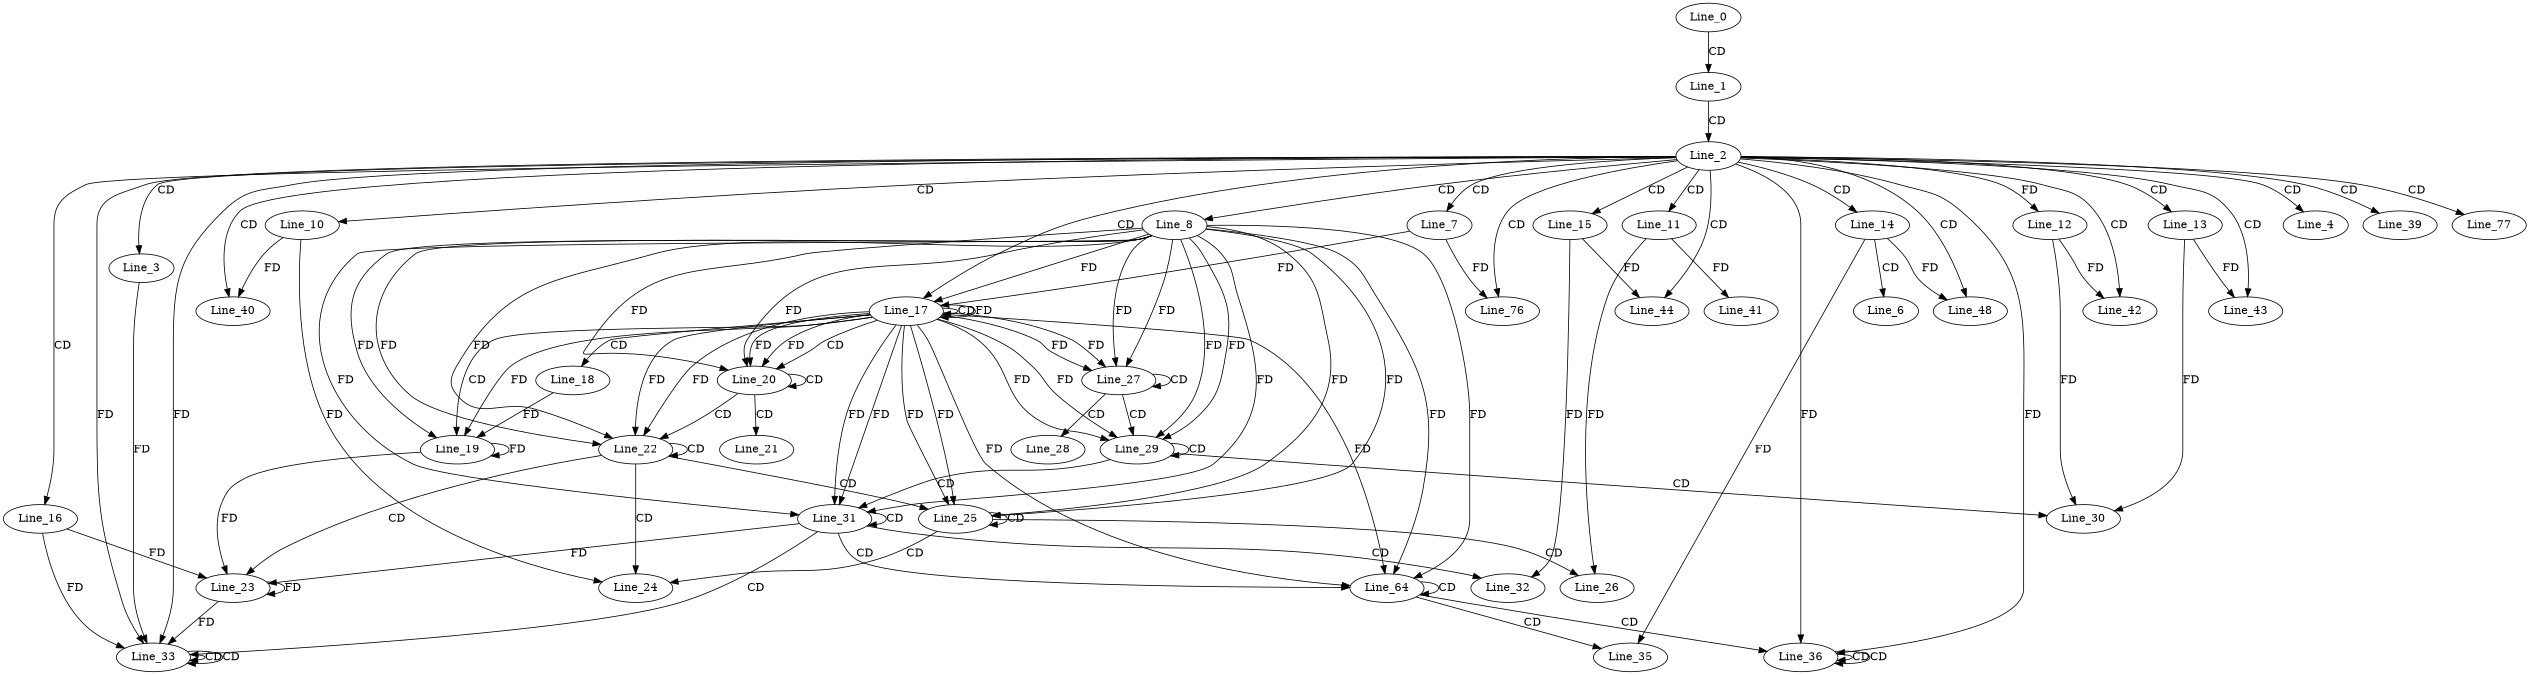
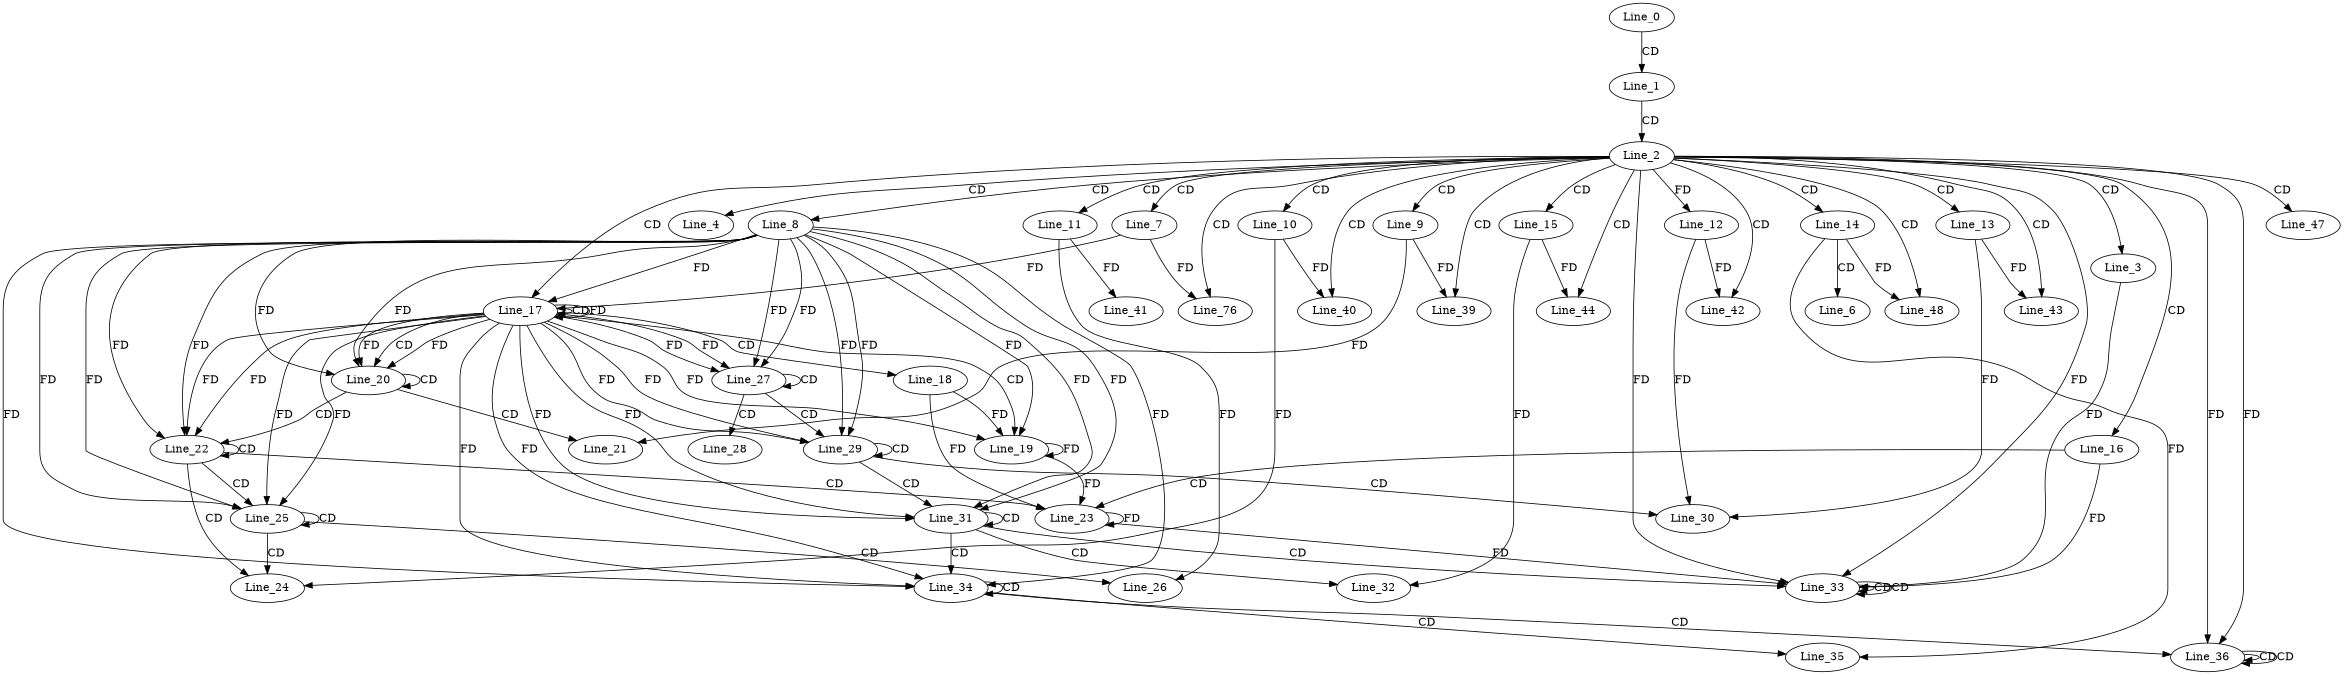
node "Line_9": added
node "Line_77": label "Line_77" -> "Line_47"
edge "Line_31" -> "Line_23": now "Line_18" -> "Line_23"
edge "Line_16" -> "Line_23": label "FD" -> "CD"
node "Line_64": label "Line_64" -> "Line_34"
